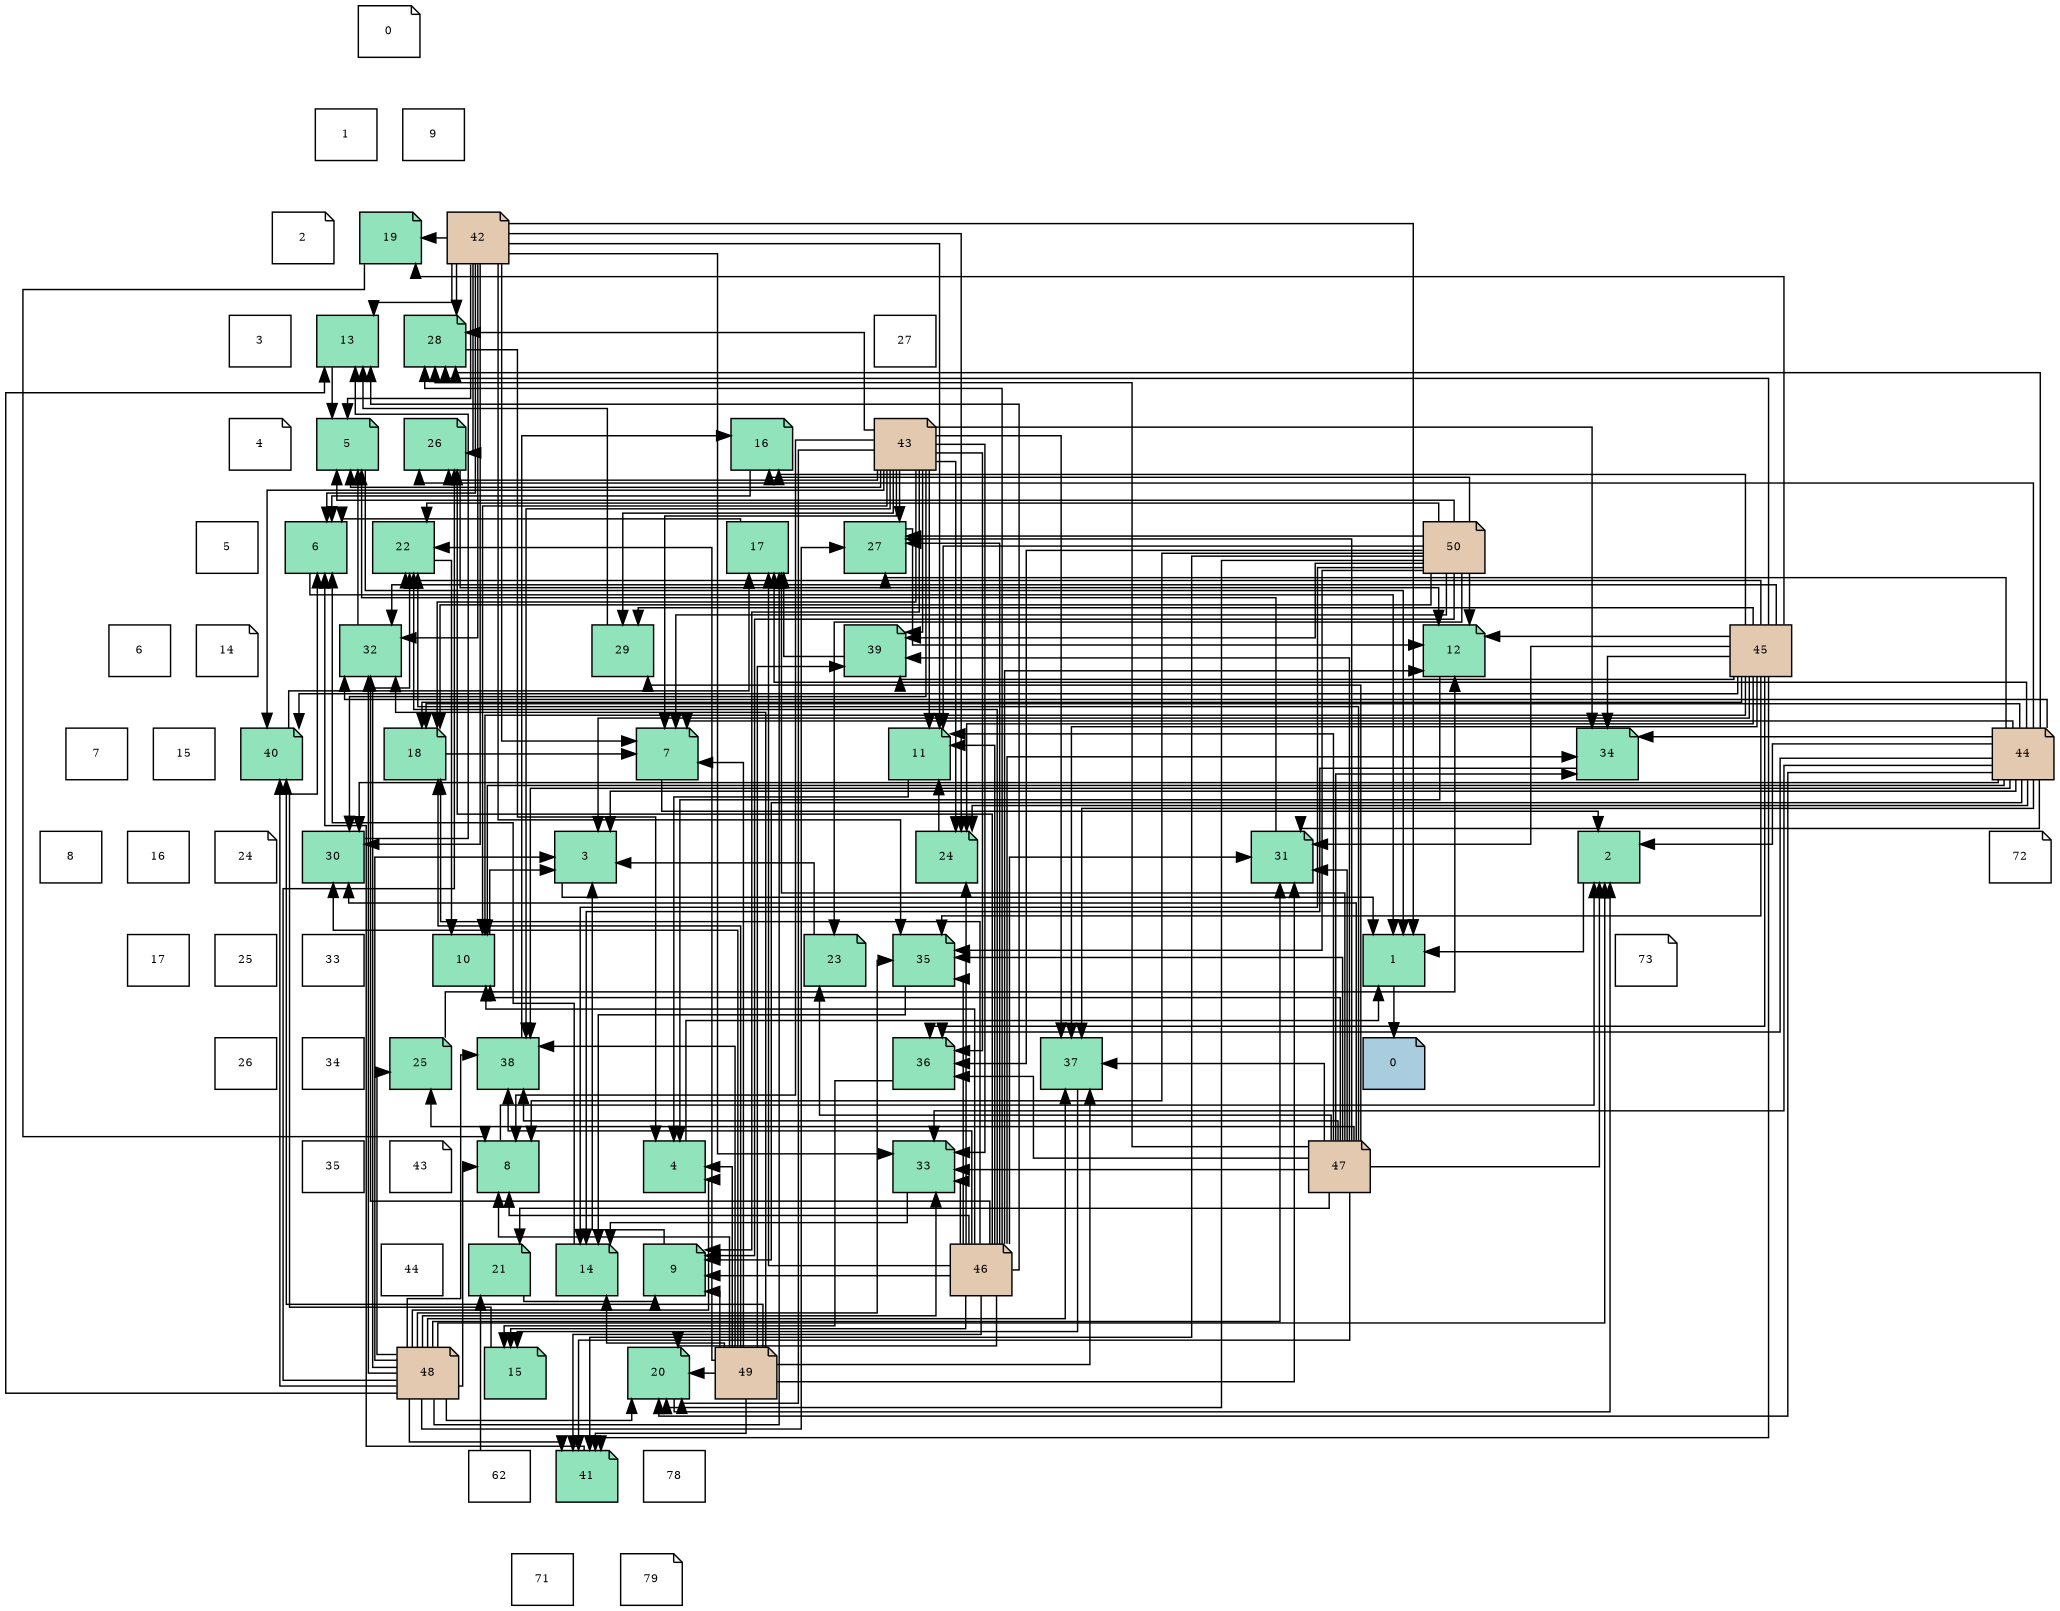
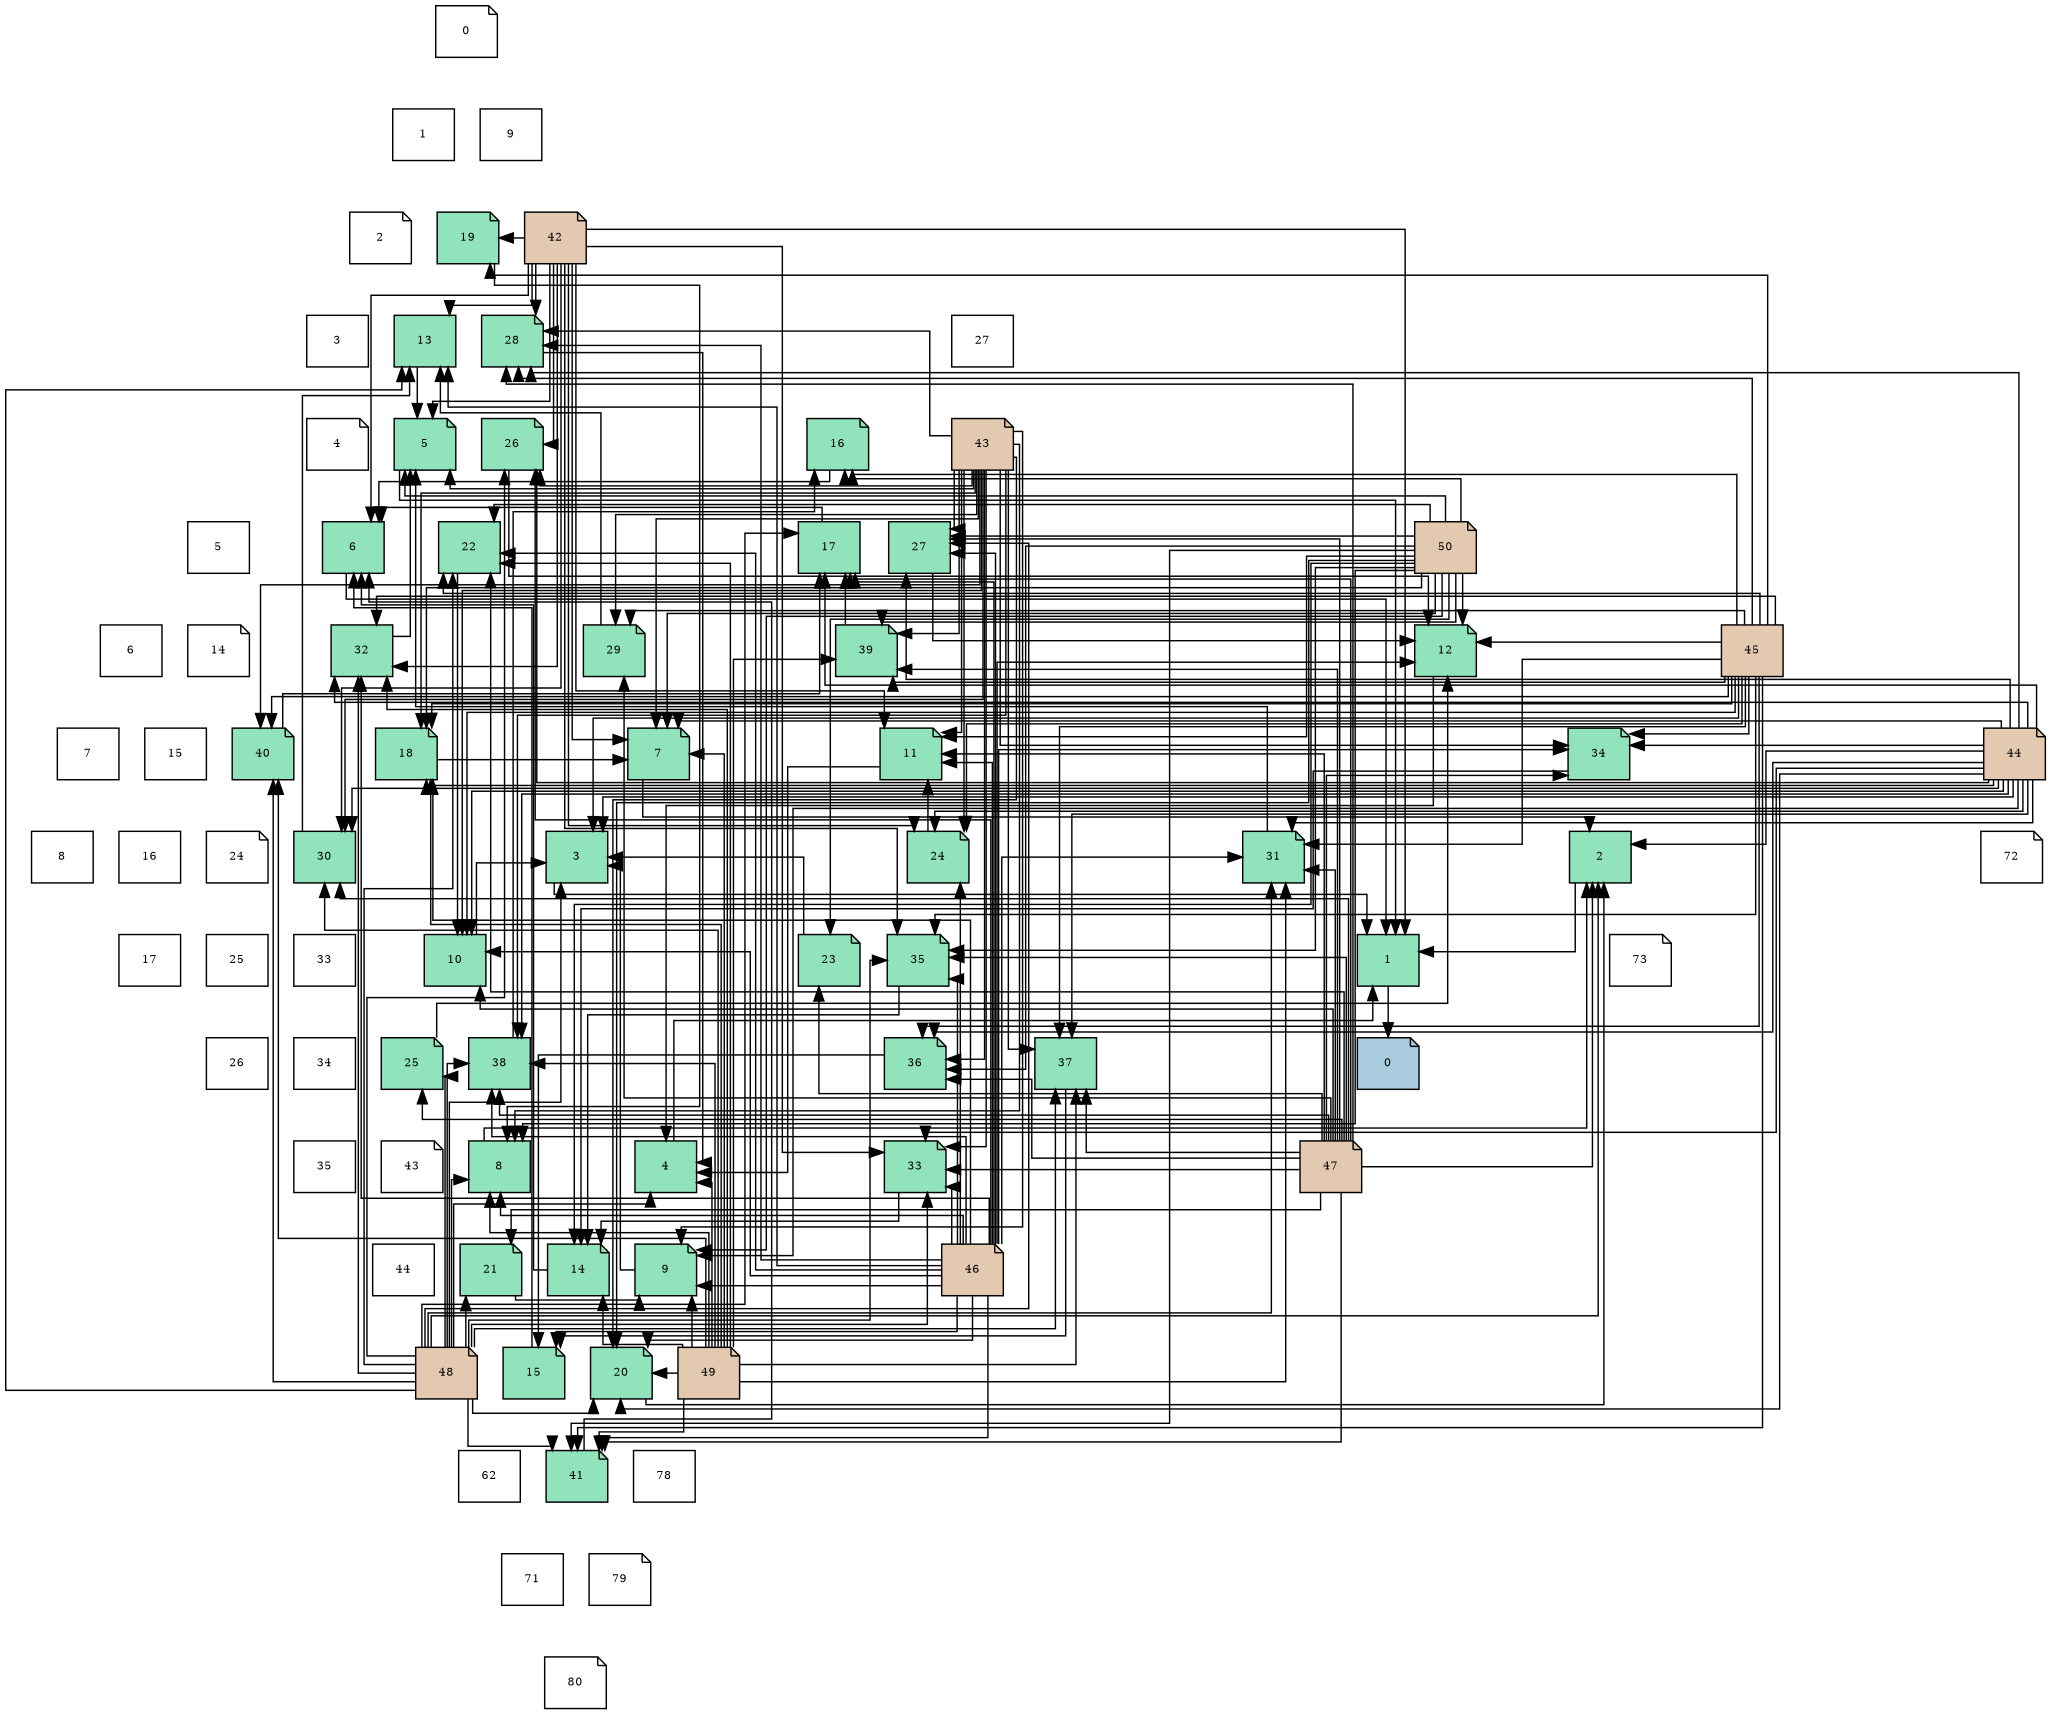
node "29": shape box -> note
edge "62" -> "21": now "48" -> "21"
node "80": added
